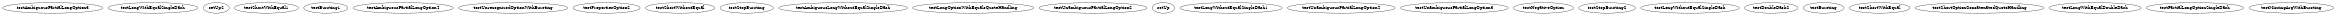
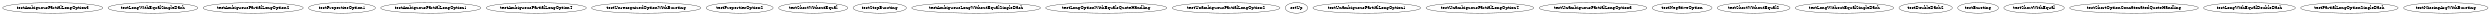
node "setUp2": label "setUp2" -> "testAmbiguousPartialLongOption2"
node "testShortWithEqual1": label "testShortWithEqual1" -> "testPropertiesOption1"
node "testBursting1": label "testBursting1" -> "testAmbiguousPartialLongOption1"
node "testLongWithoutEqualSingleDash1": label "testLongWithoutEqualSingleDash1" -> "testUnambiguousPartialLongOption1"
node "testStopBursting2": label "testStopBursting2" -> "testShortWithoutEqual2"
